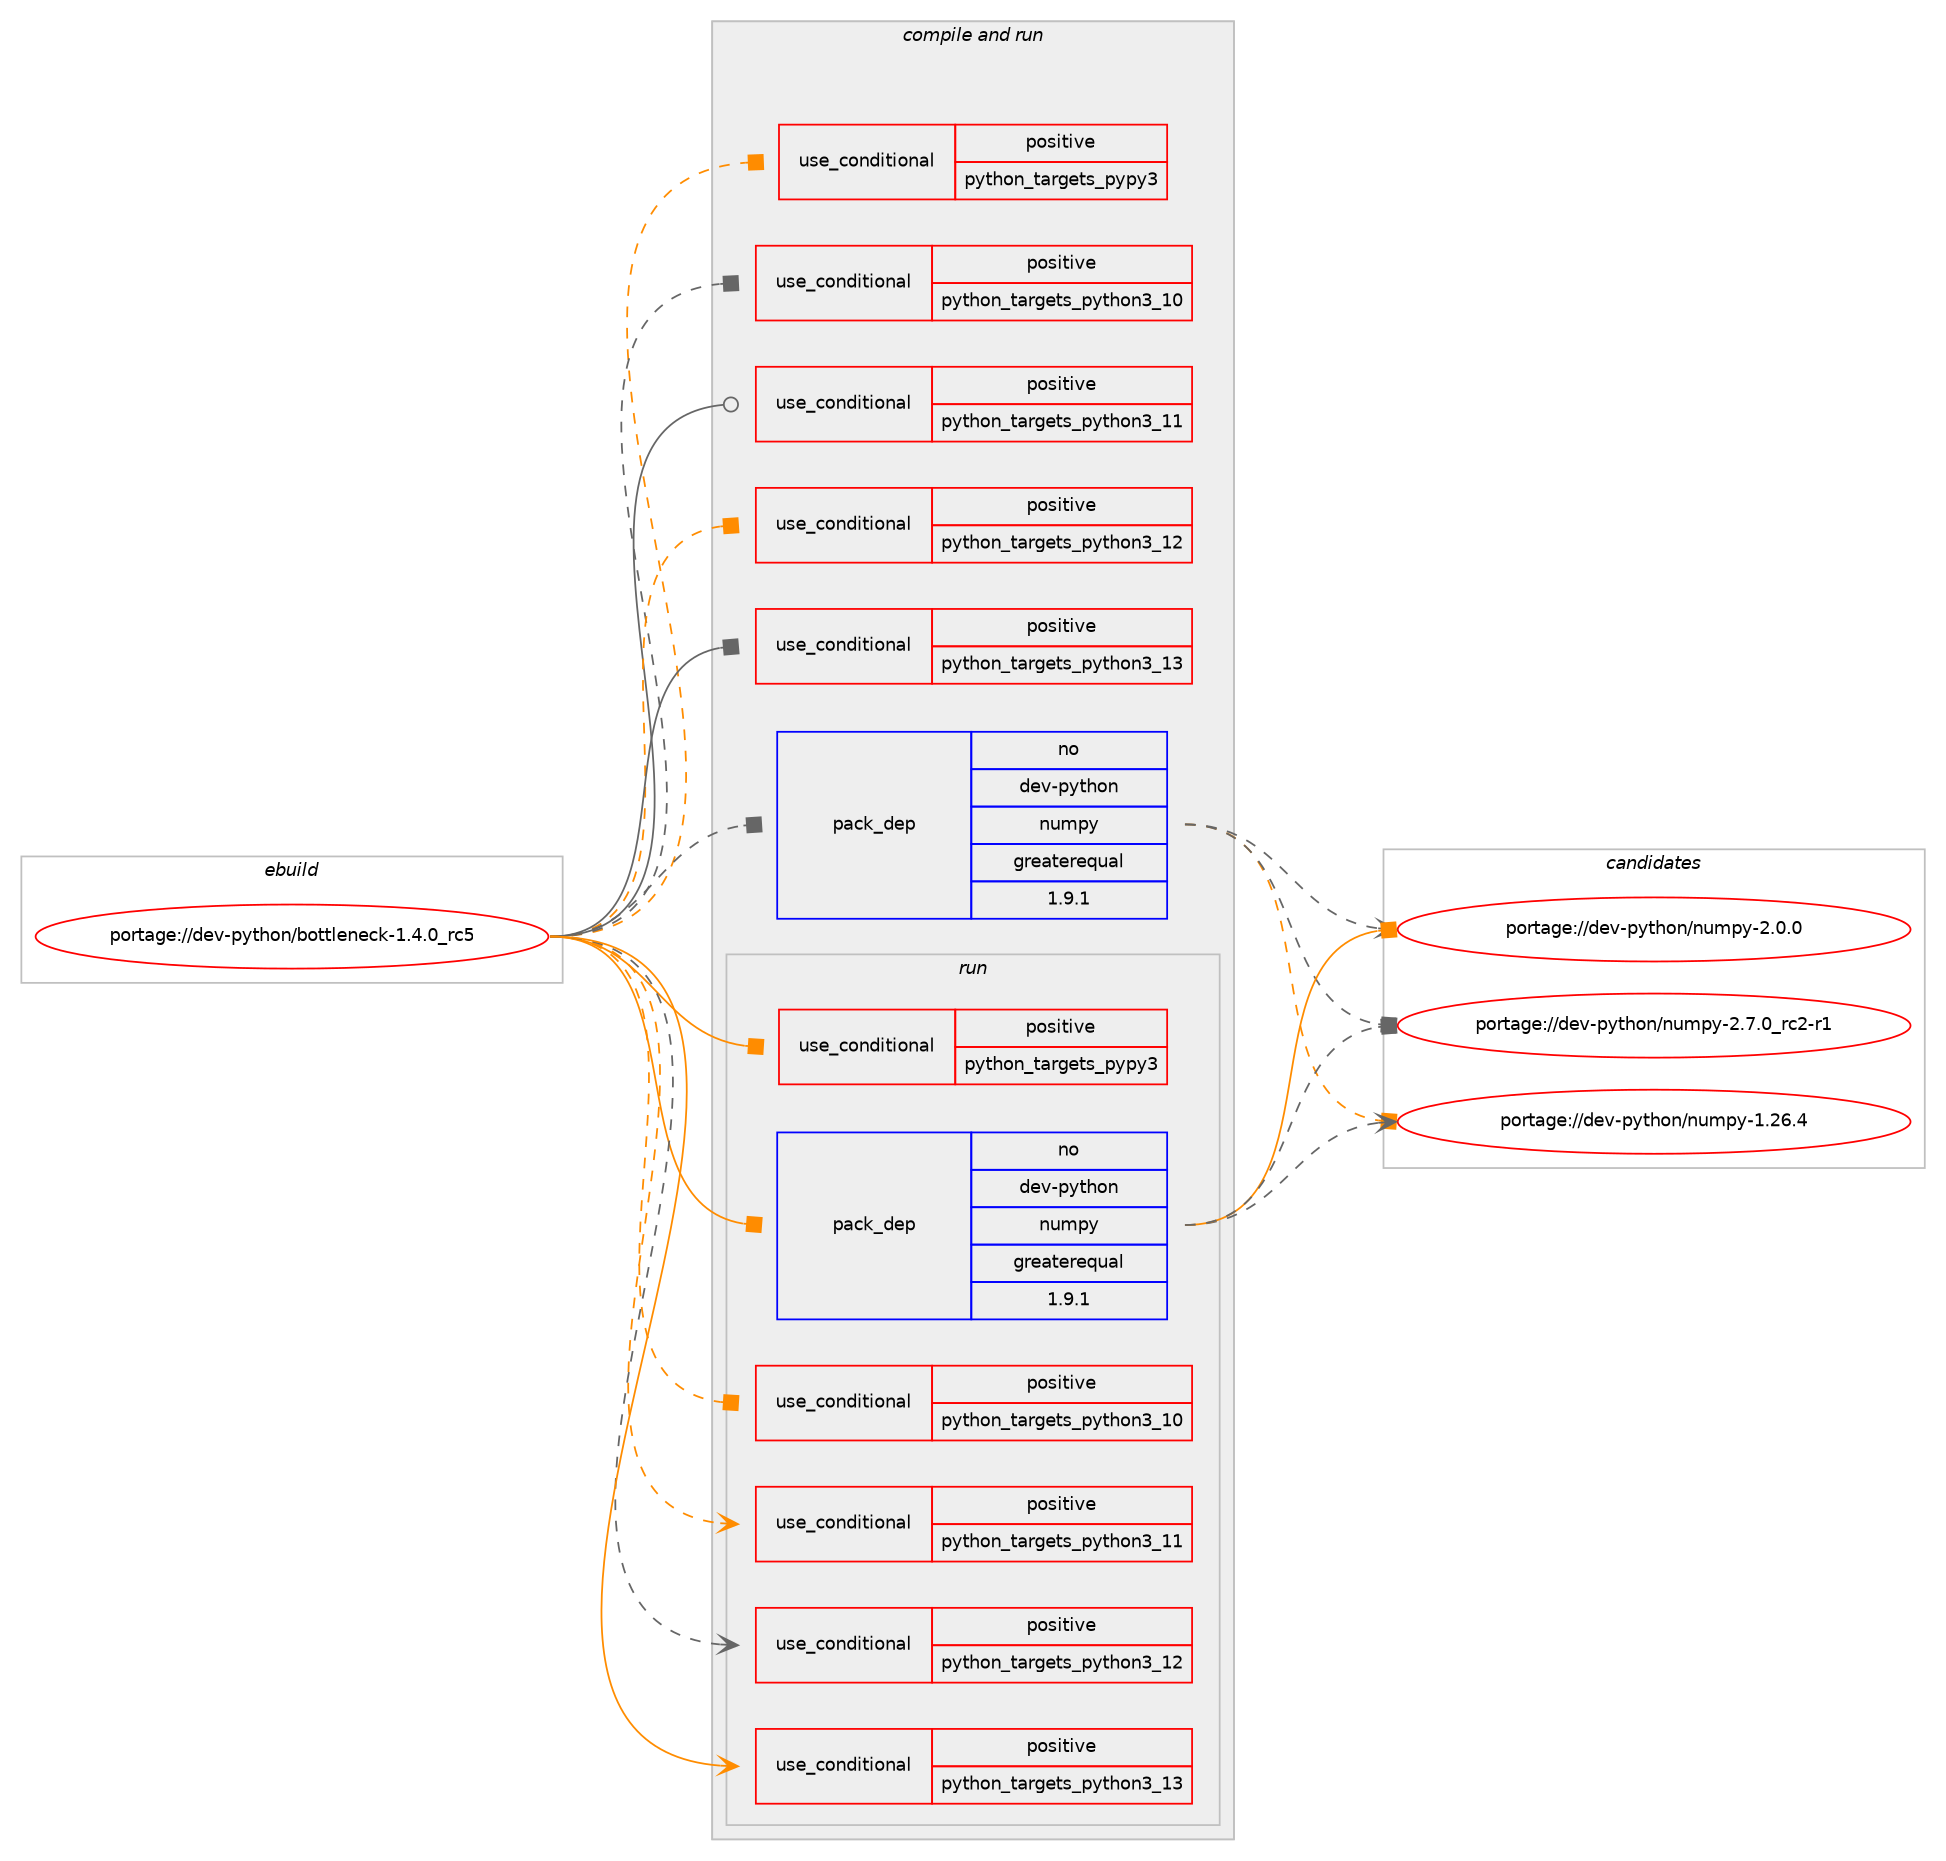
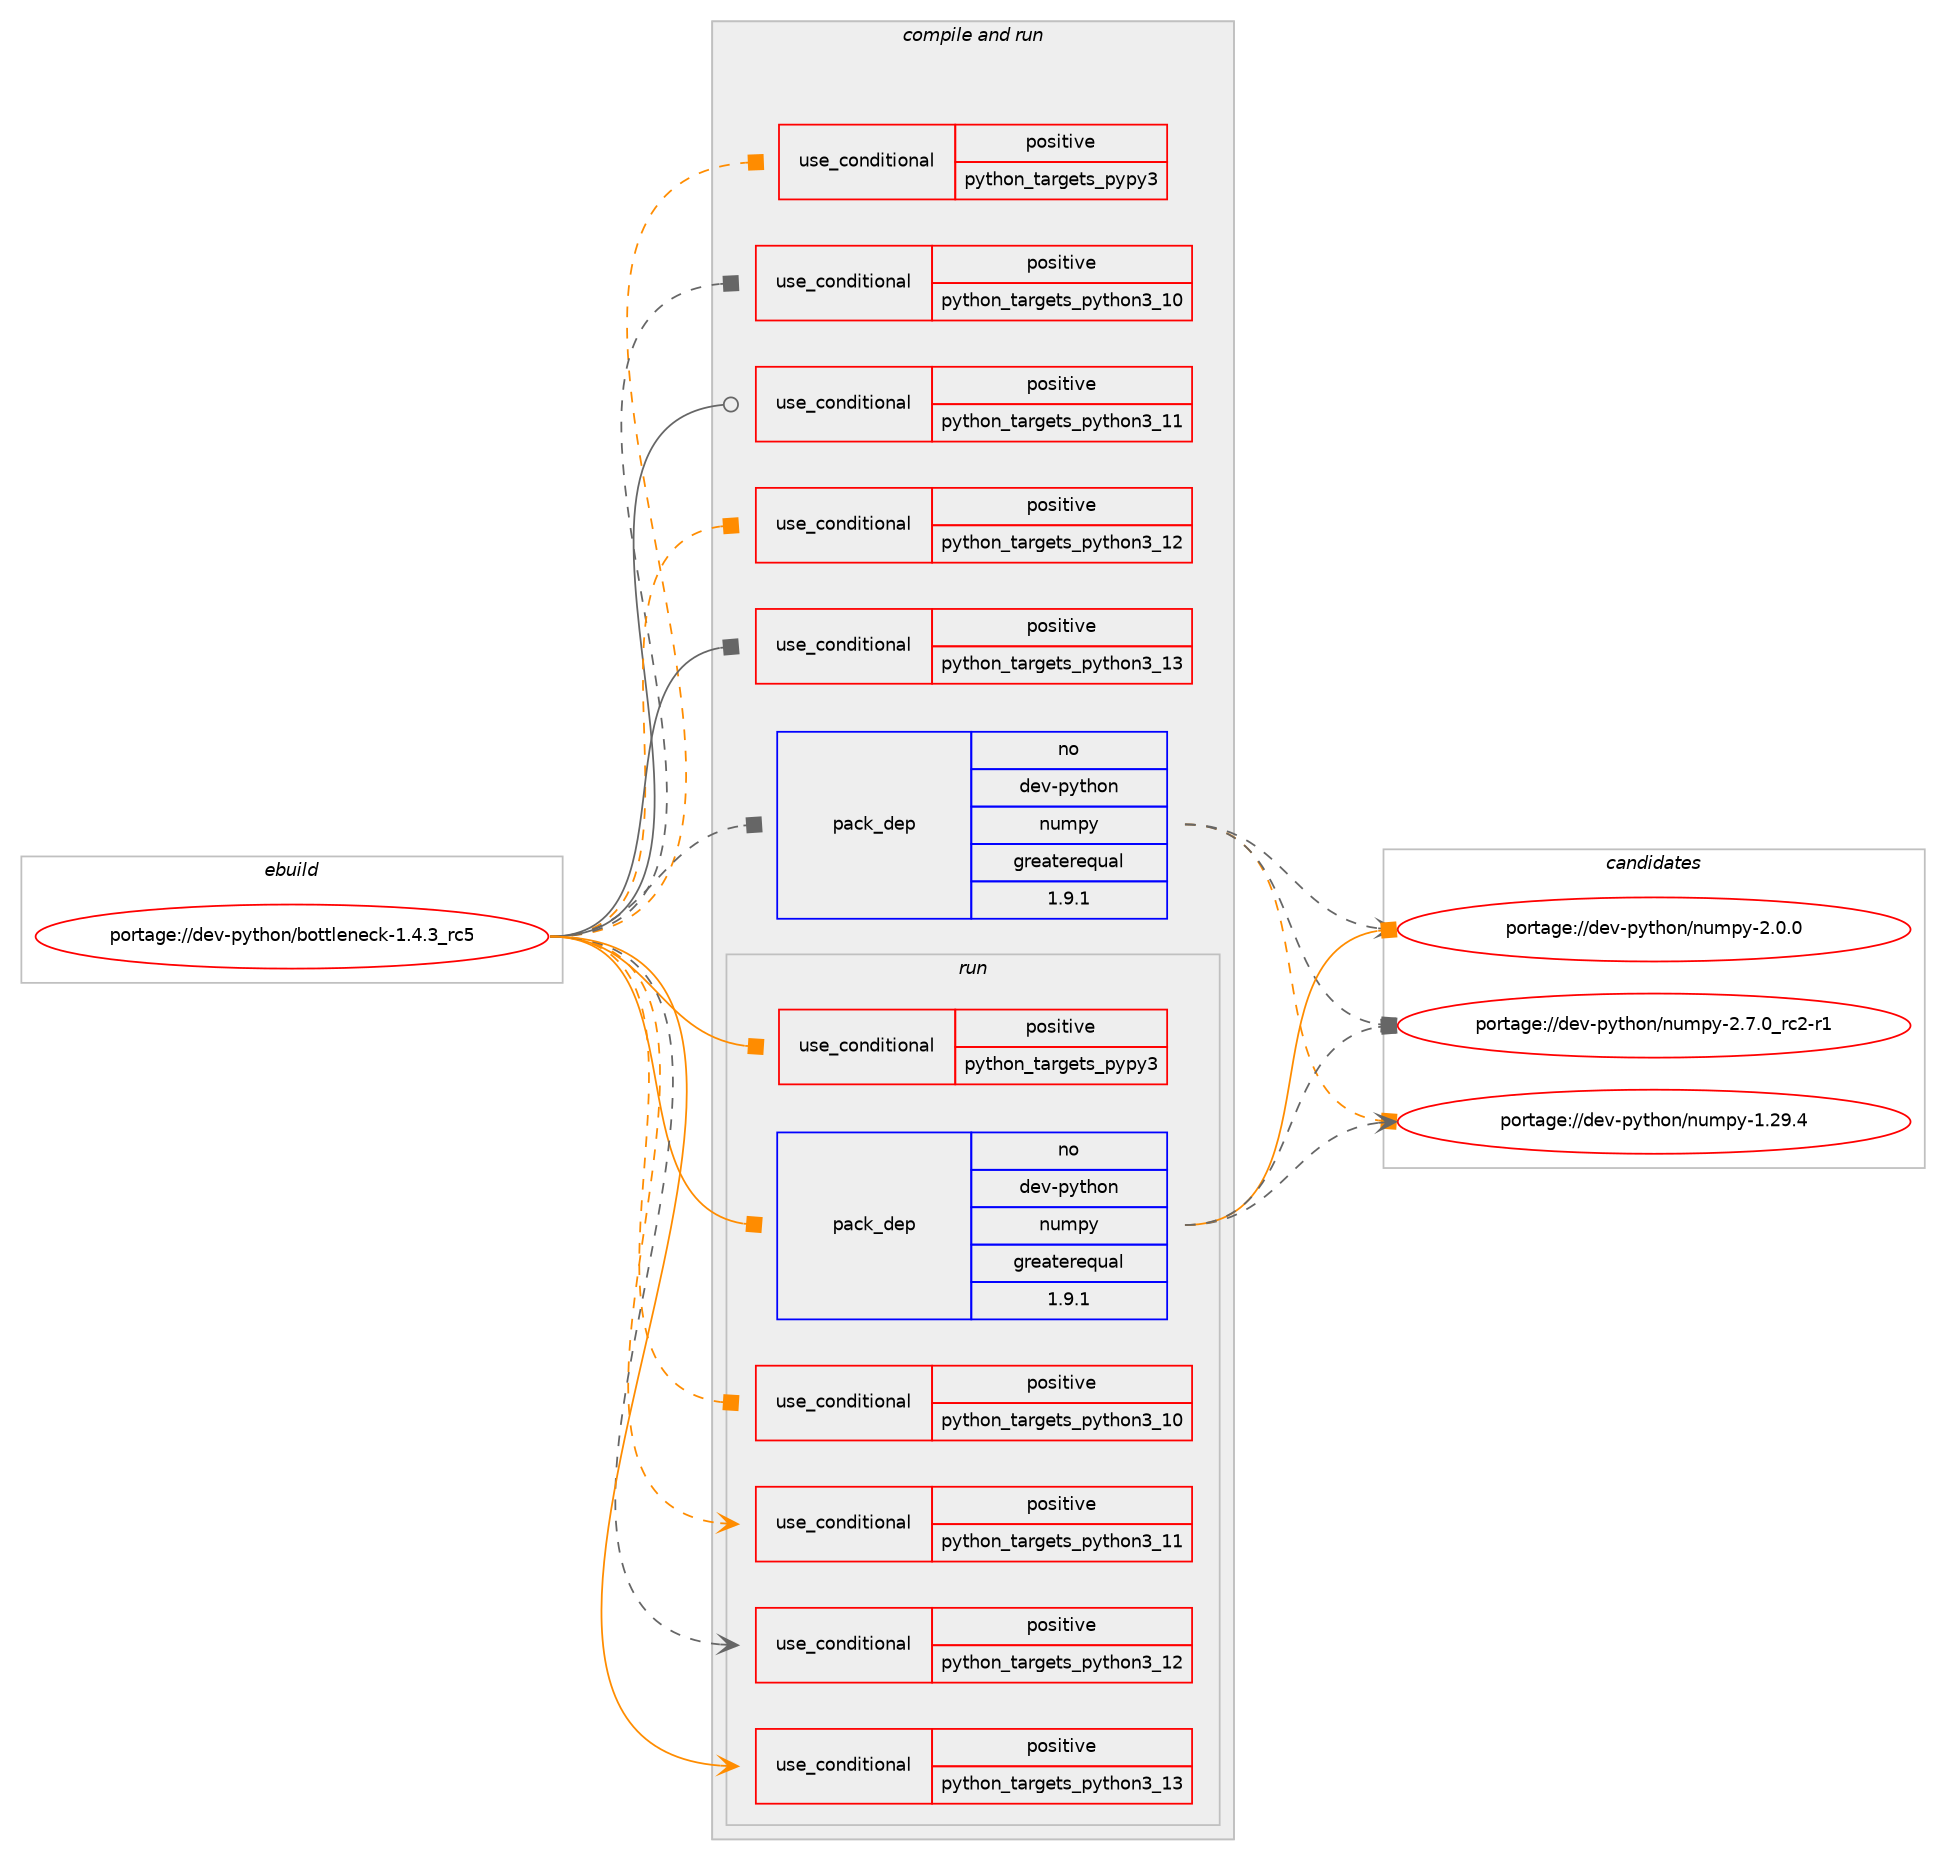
node "portage://dev-python/bottleneck-1.4.0_rc5": label "portage://dev-python/bottleneck-1.4.0_rc5" -> "portage://dev-python/bottleneck-1.4.3_rc5"
node "portage://dev-python/numpy-1.26.4": label "portage://dev-python/numpy-1.26.4" -> "portage://dev-python/numpy-1.29.4"
